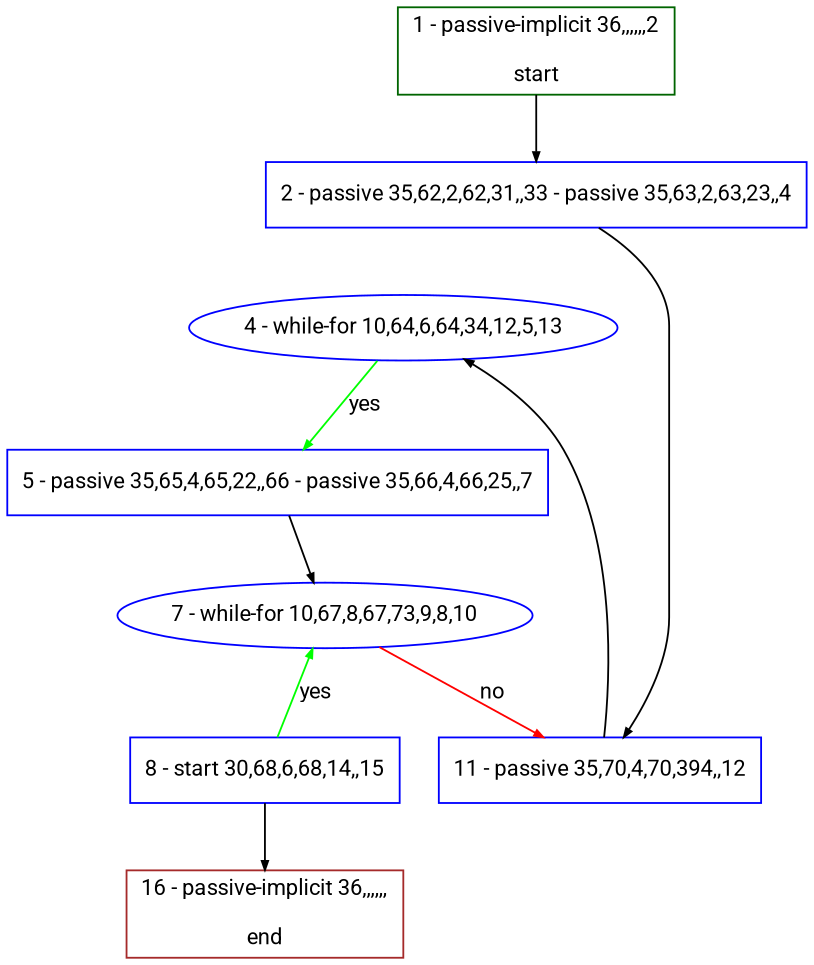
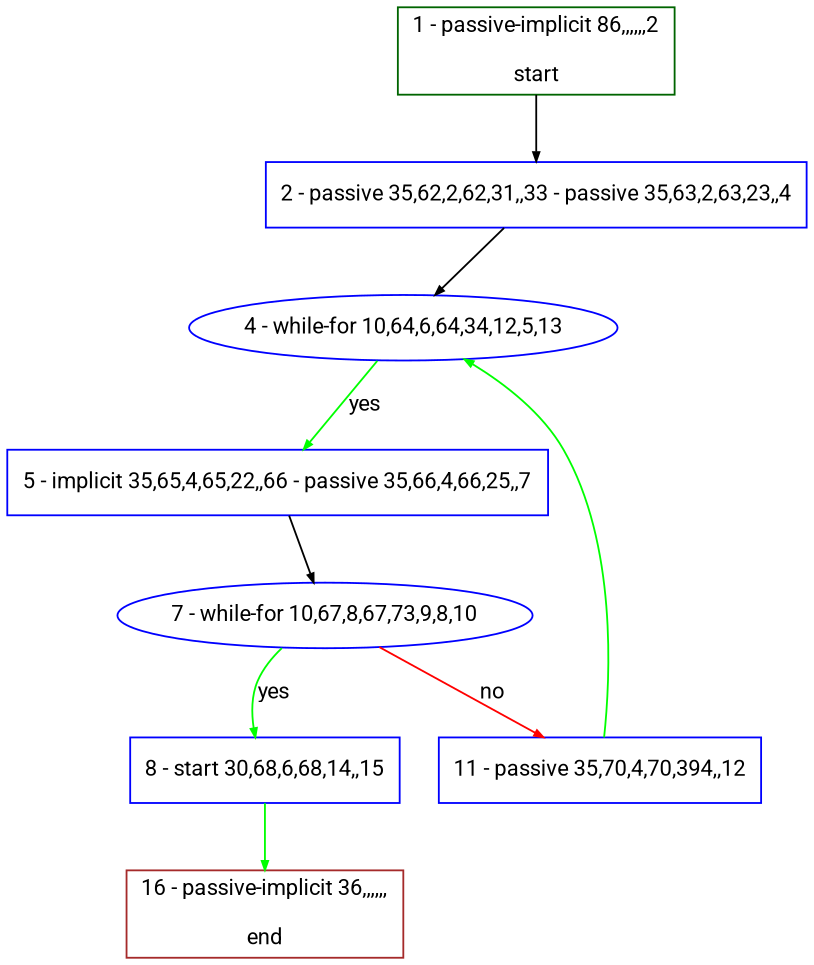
node "1 - passive-implicit 36,,,,,,2 start": label "1 - passive-implicit 36,,,,,,2 start" -> "1 - passive-implicit 86,,,,,,2 start"
edge "2 - passive 35,62,2,62,31,,33 - passive 35,63,2,63,23,,4" -> "11 - passive 35,70,4,70,394,,12": now "2 - passive 35,62,2,62,31,,33 - passive 35,63,2,63,23,,4" -> "4 - while-for 10,64,6,64,34,12,5,13"
node "5 - passive 35,65,4,65,22,,66 - passive 35,66,4,66,25,,7": label "5 - passive 35,65,4,65,22,,66 - passive 35,66,4,66,25,,7" -> "5 - implicit 35,65,4,65,22,,66 - passive 35,66,4,66,25,,7"
edge "11 - passive 35,70,4,70,394,,12" -> "4 - while-for 10,64,6,64,34,12,5,13": color #000000 -> #00ff00
edge "8 - start 30,68,6,68,14,,15" -> "7 - while-for 10,67,8,67,73,9,8,10": reversed
edge "8 - start 30,68,6,68,14,,15" -> "16 - passive-implicit 36,,,,,, end": color #000000 -> #00ff00
